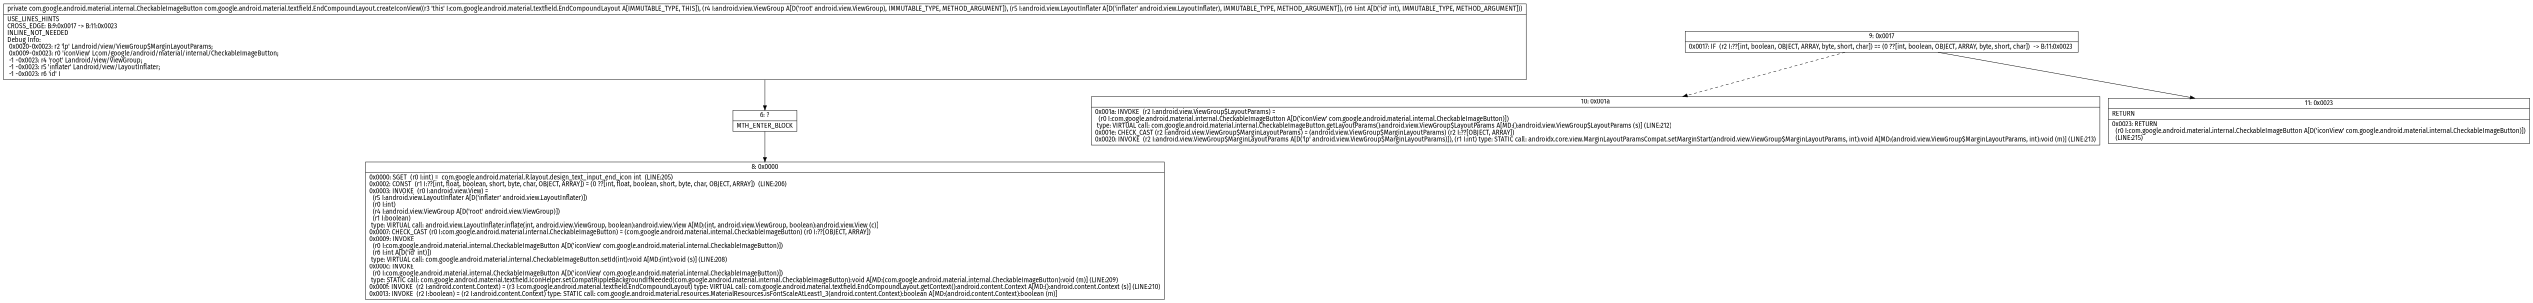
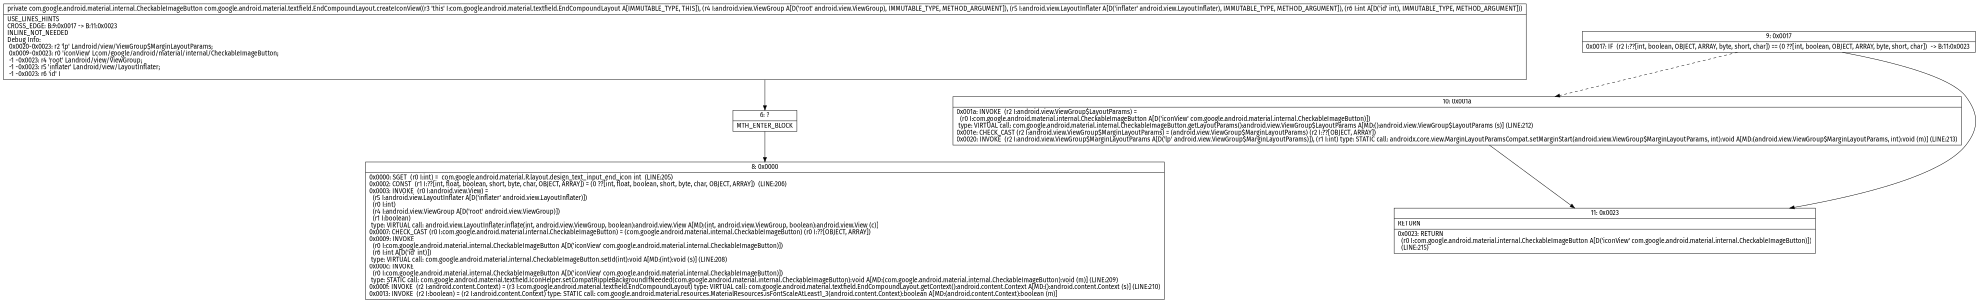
edge "10: 0x001a" -> "11: 0x0023": added
